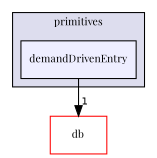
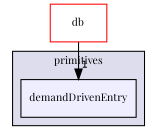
edge "demandDrivenEntry" -> "db": reversed
